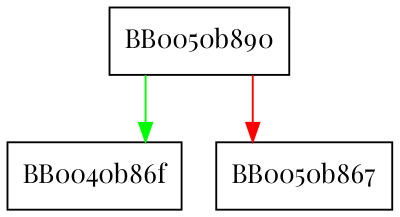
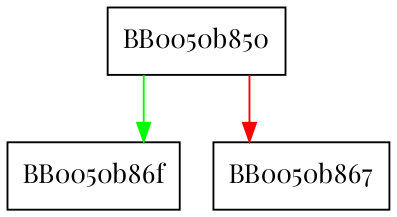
node "BB0050b890": label "BB0050b890" -> "BB0050b850"
node "BB0040b86f": label "BB0040b86f" -> "BB0050b86f"
